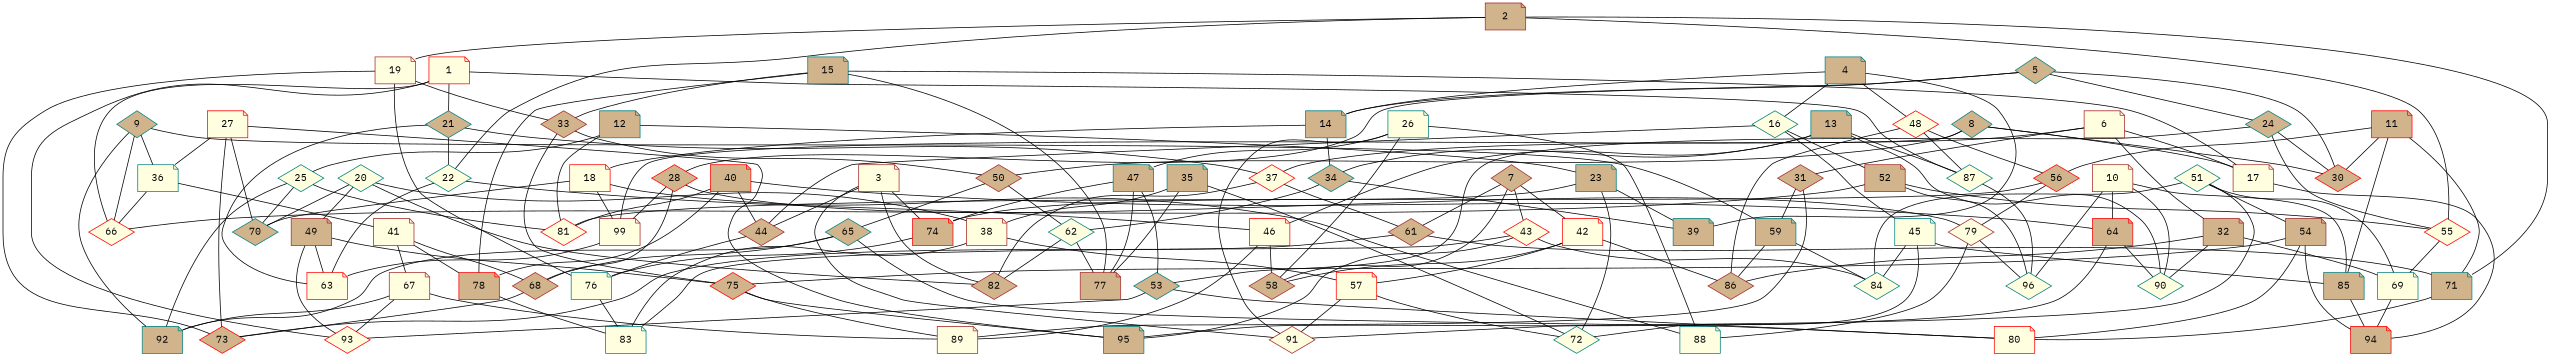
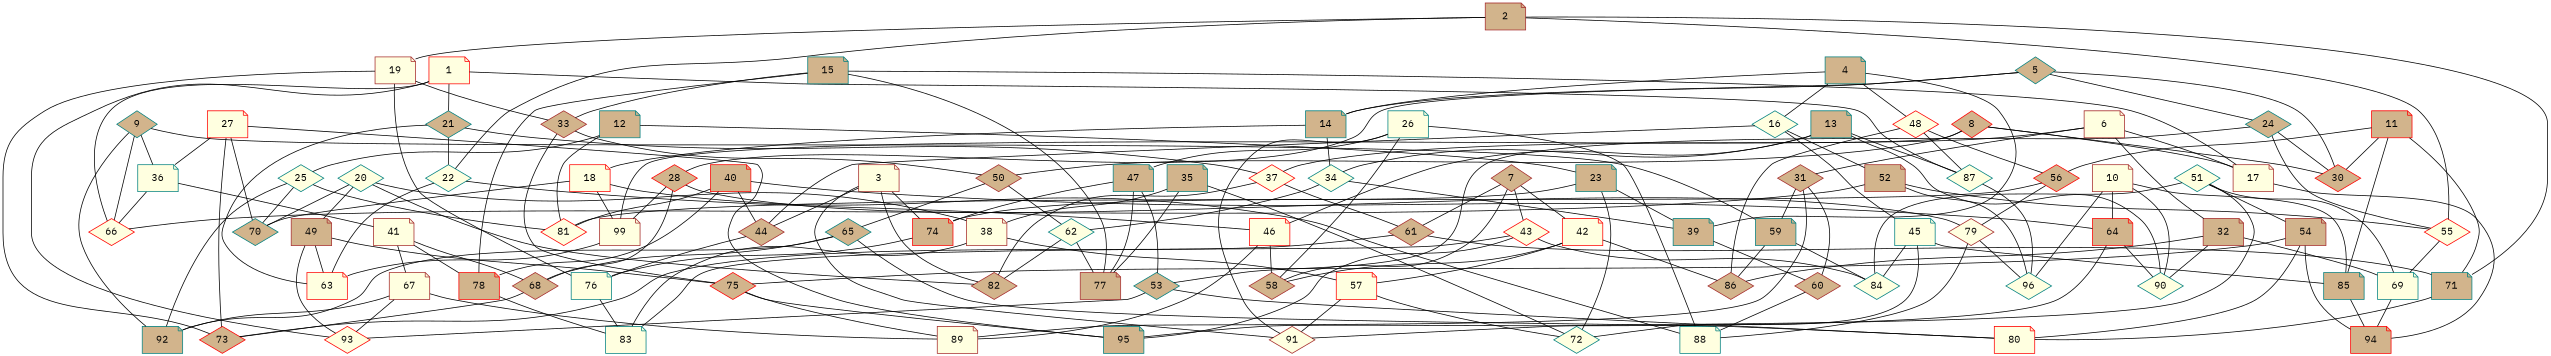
node "8": color teal -> red
node "34": fillcolor tan -> lightyellow
node "60": added
